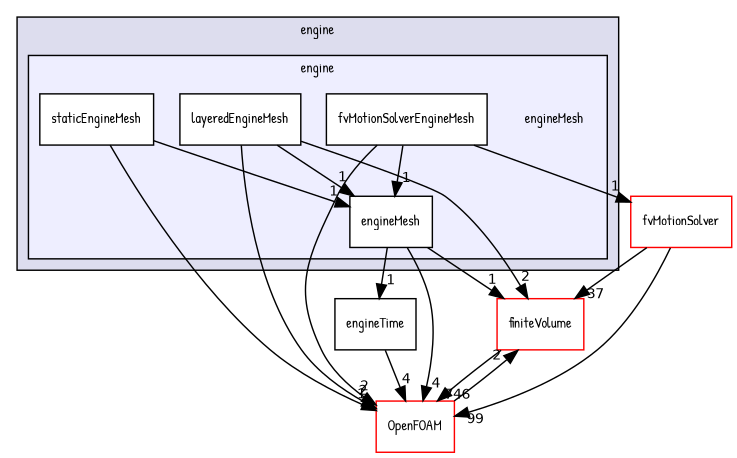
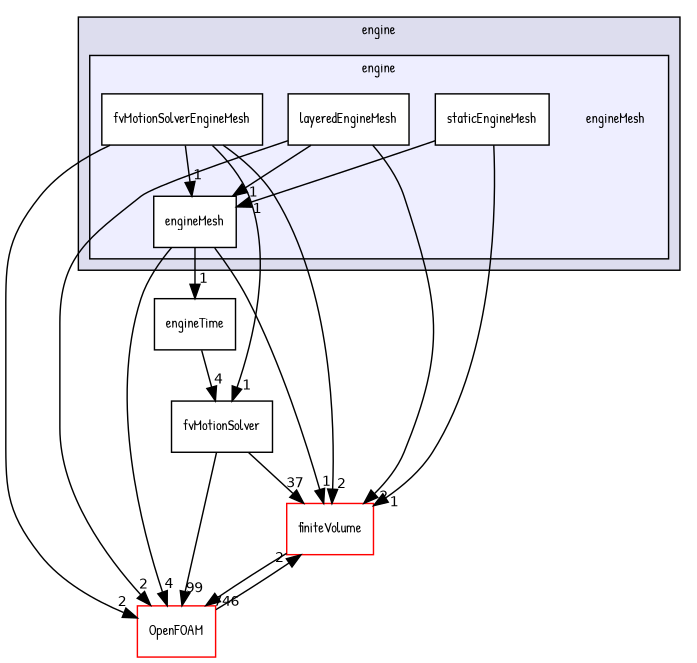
node "fvMotionSolver": color red -> black
edge "staticEngineMesh" -> "OpenFOAM": now "staticEngineMesh" -> "finiteVolume"
edge "fvMotionSolverEngineMesh" -> "finiteVolume": added
edge "engineTime" -> "OpenFOAM": now "engineTime" -> "fvMotionSolver"
